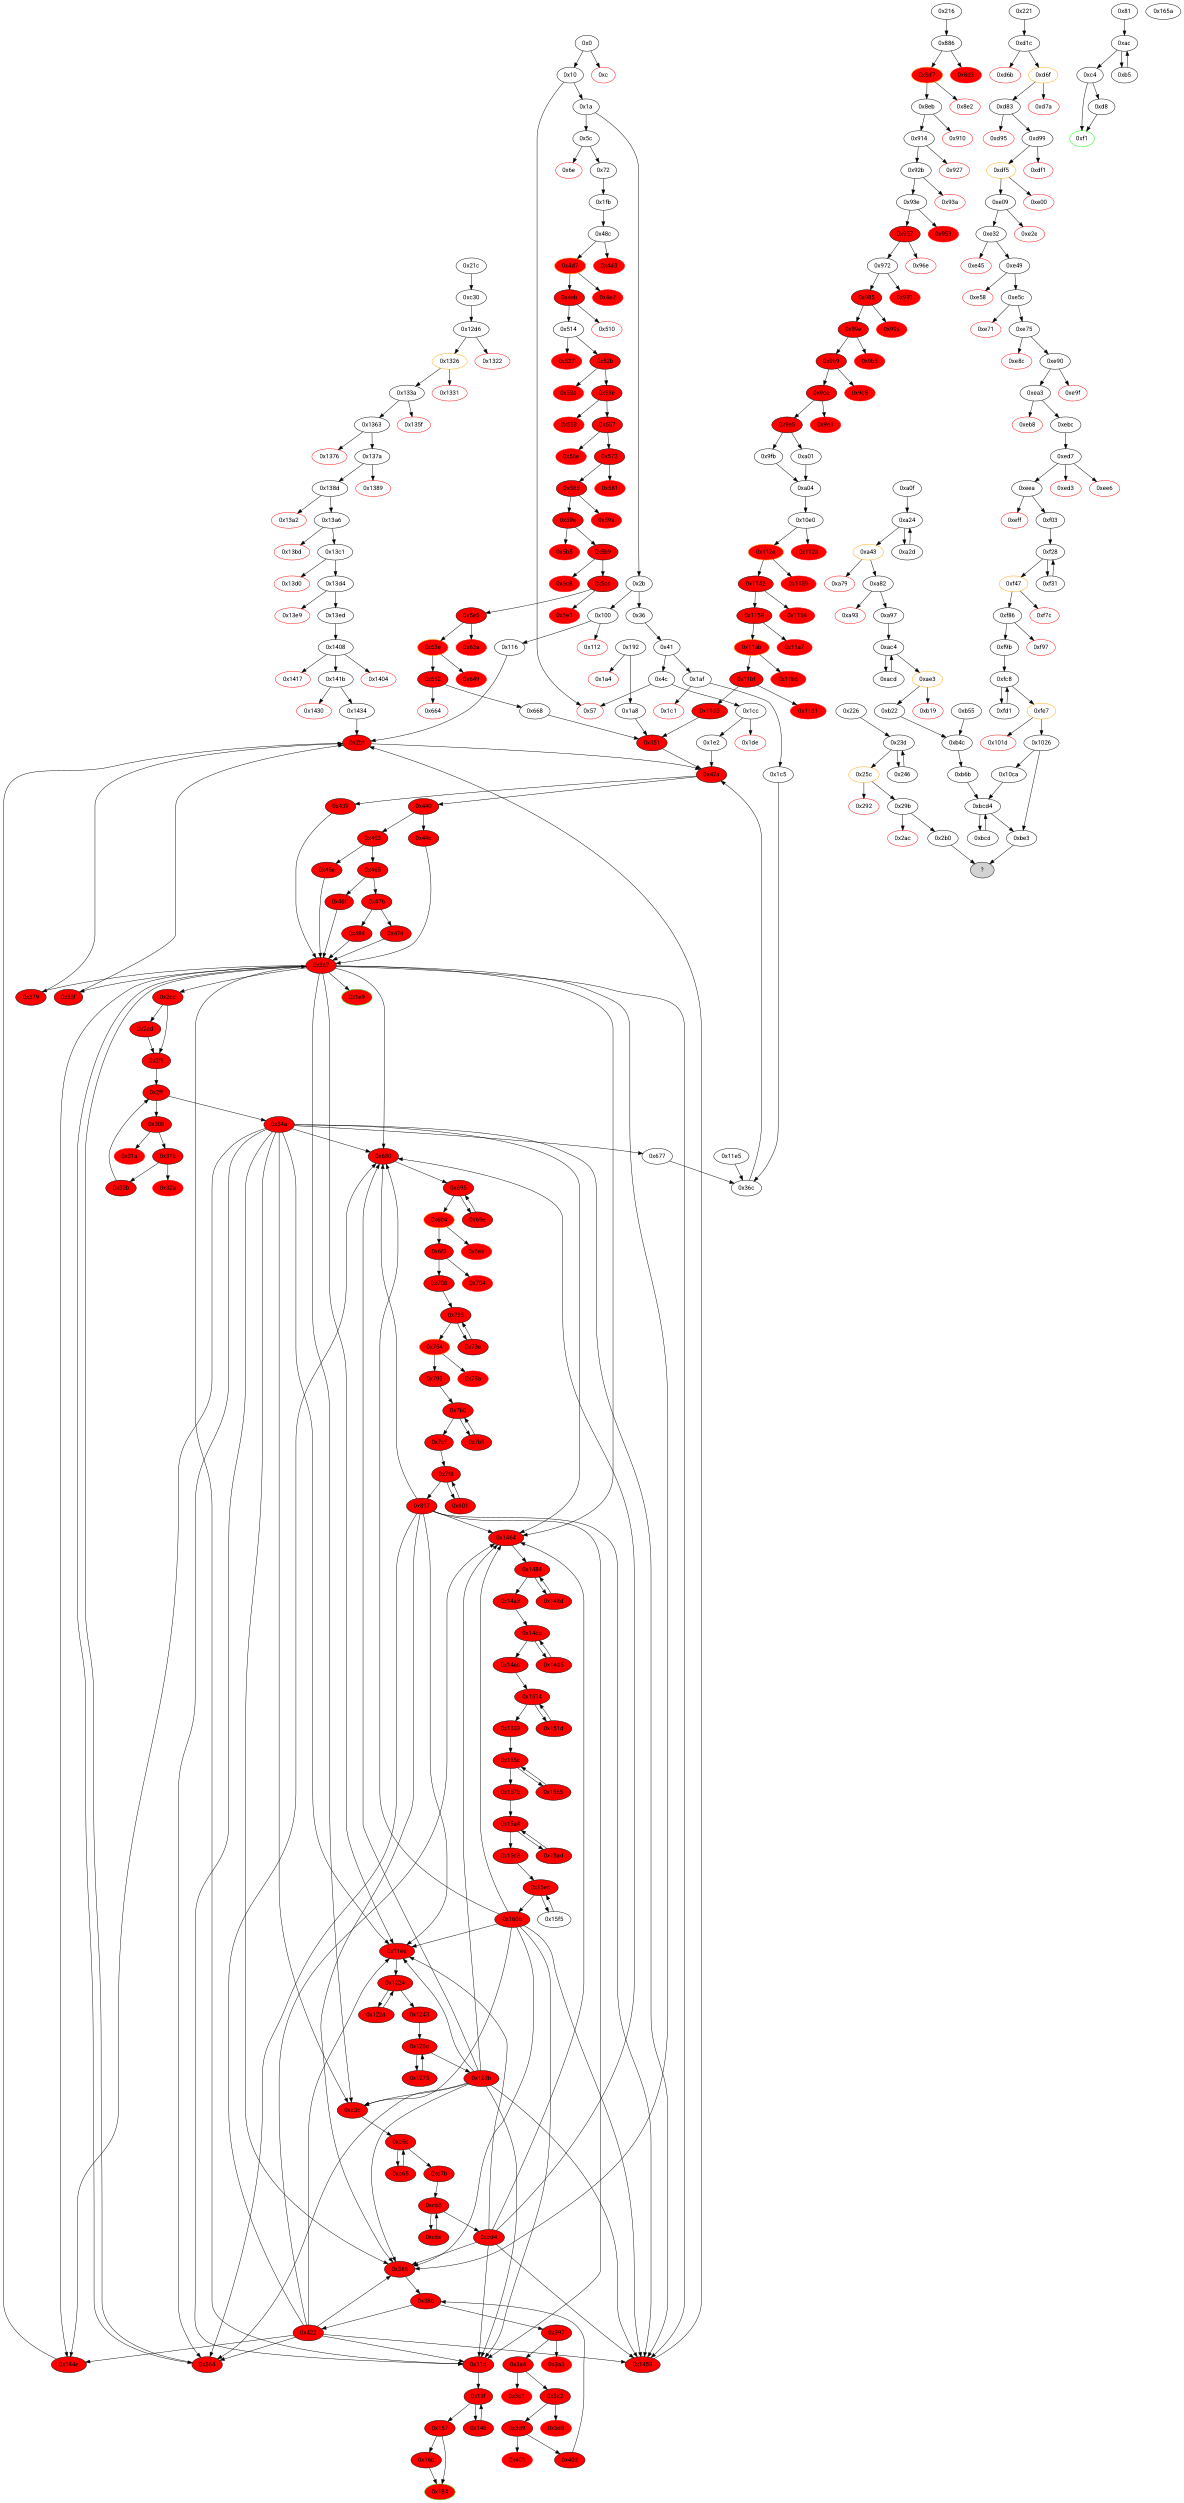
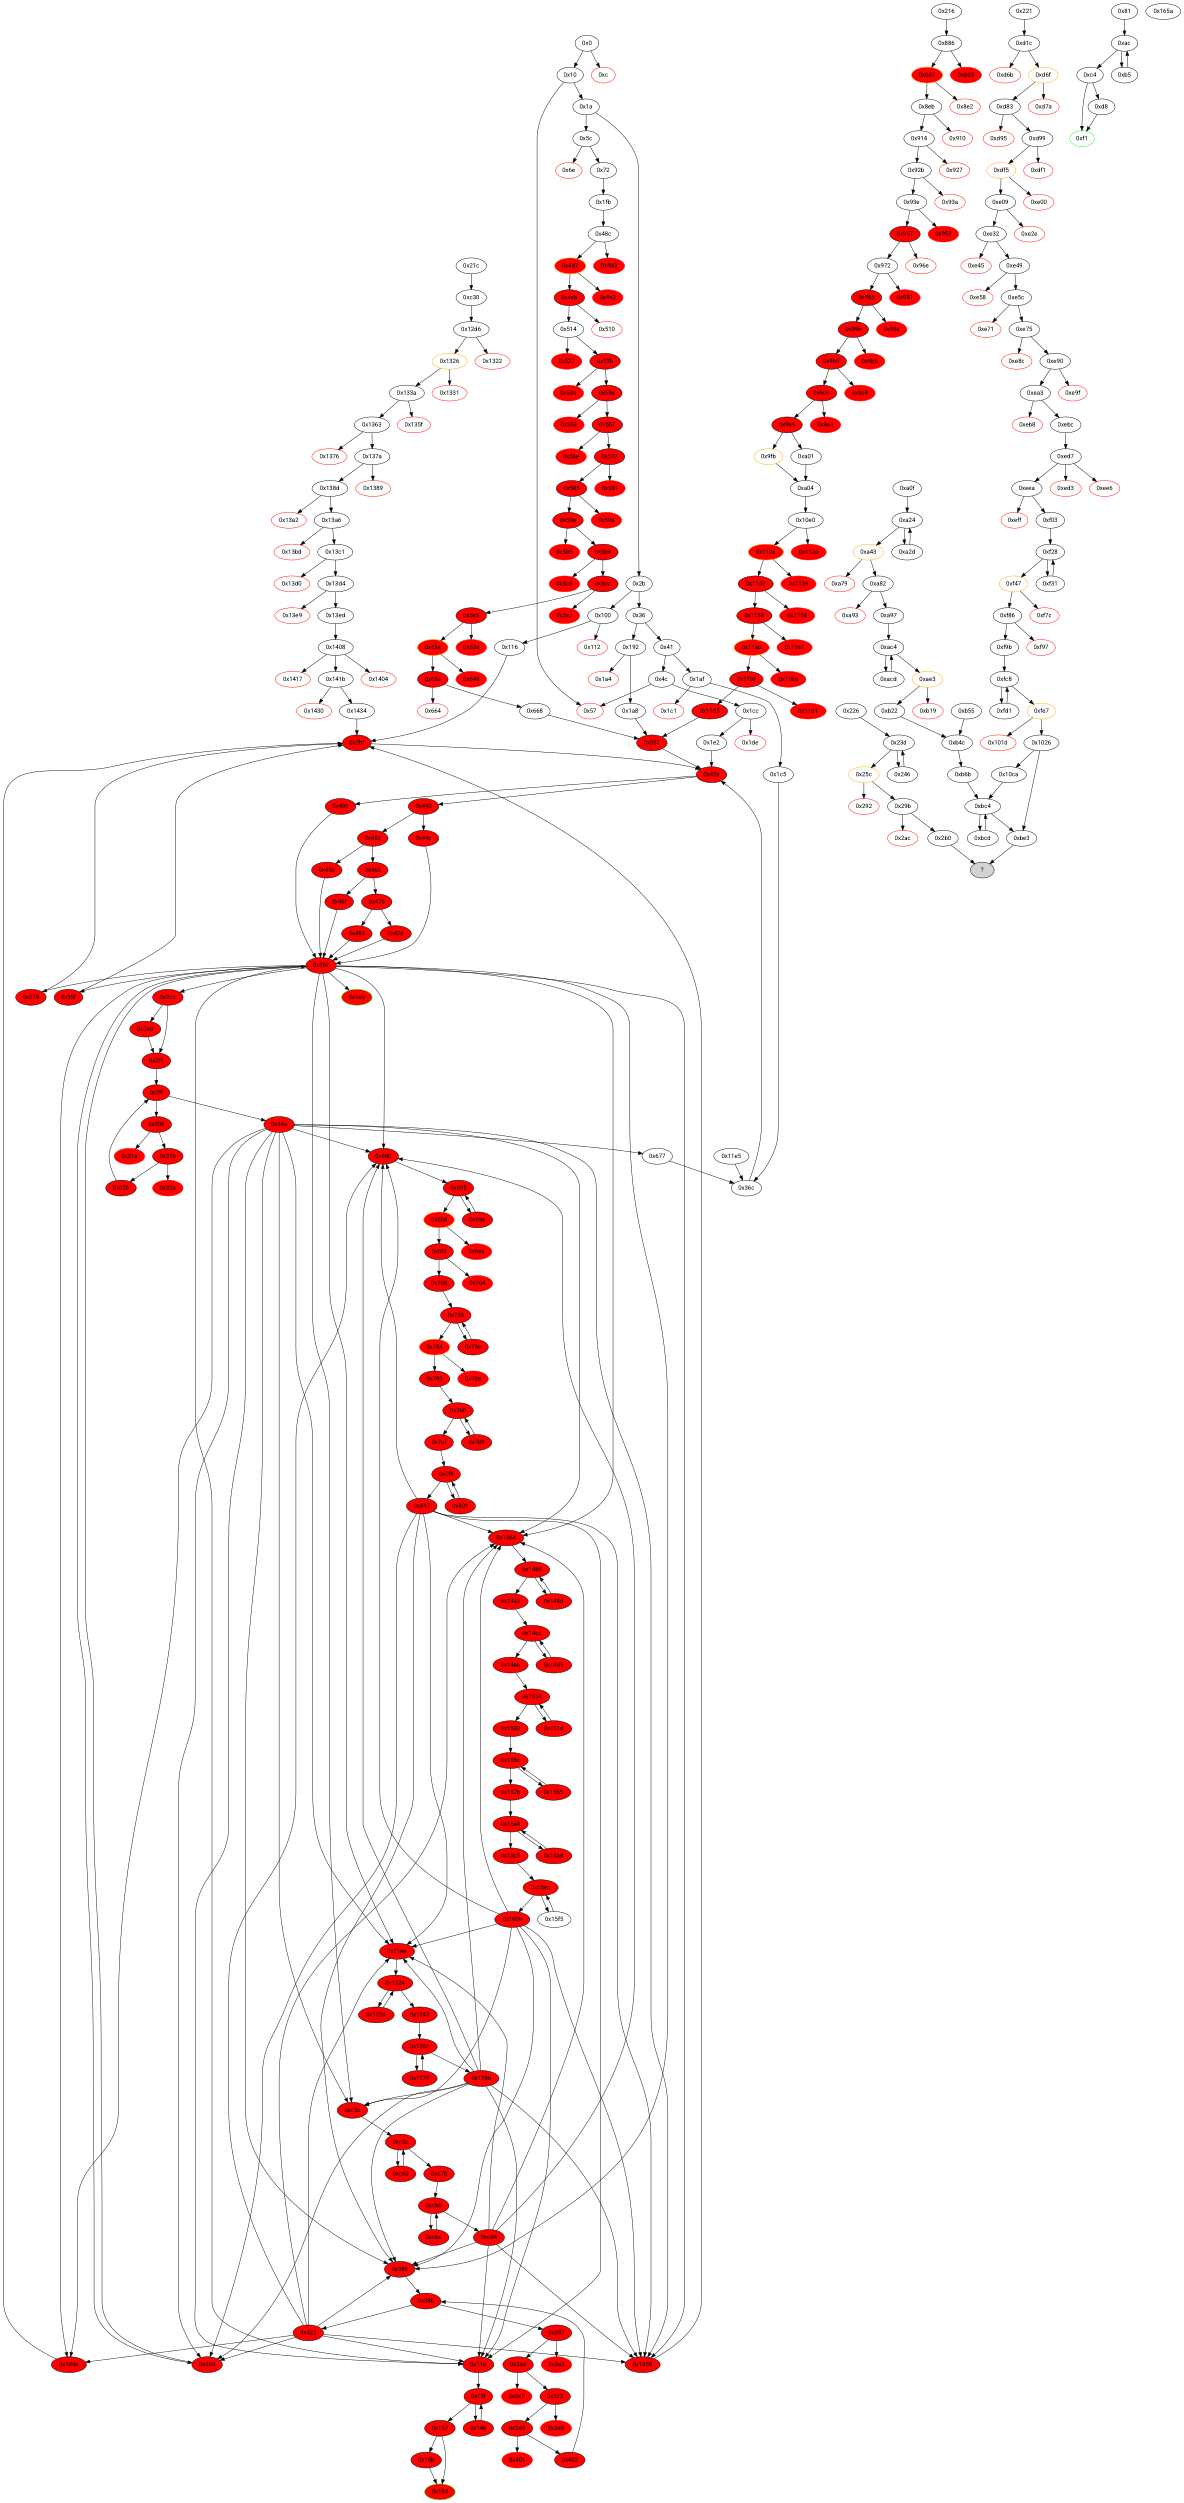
node "0x9fb": color black -> orange
edge "0x36" -> "0x192": added
node "0xbcd4": label "0xbcd4" -> "0xbc4"
